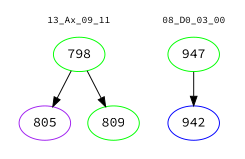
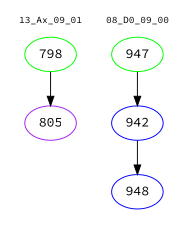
cluster "13_Ax_09_11": label "13_Ax_09_11" -> "13_Ax_09_01"
cluster "08_D0_03_00": label "08_D0_03_00" -> "08_D0_09_00"
node "809": removed
node "948": added
